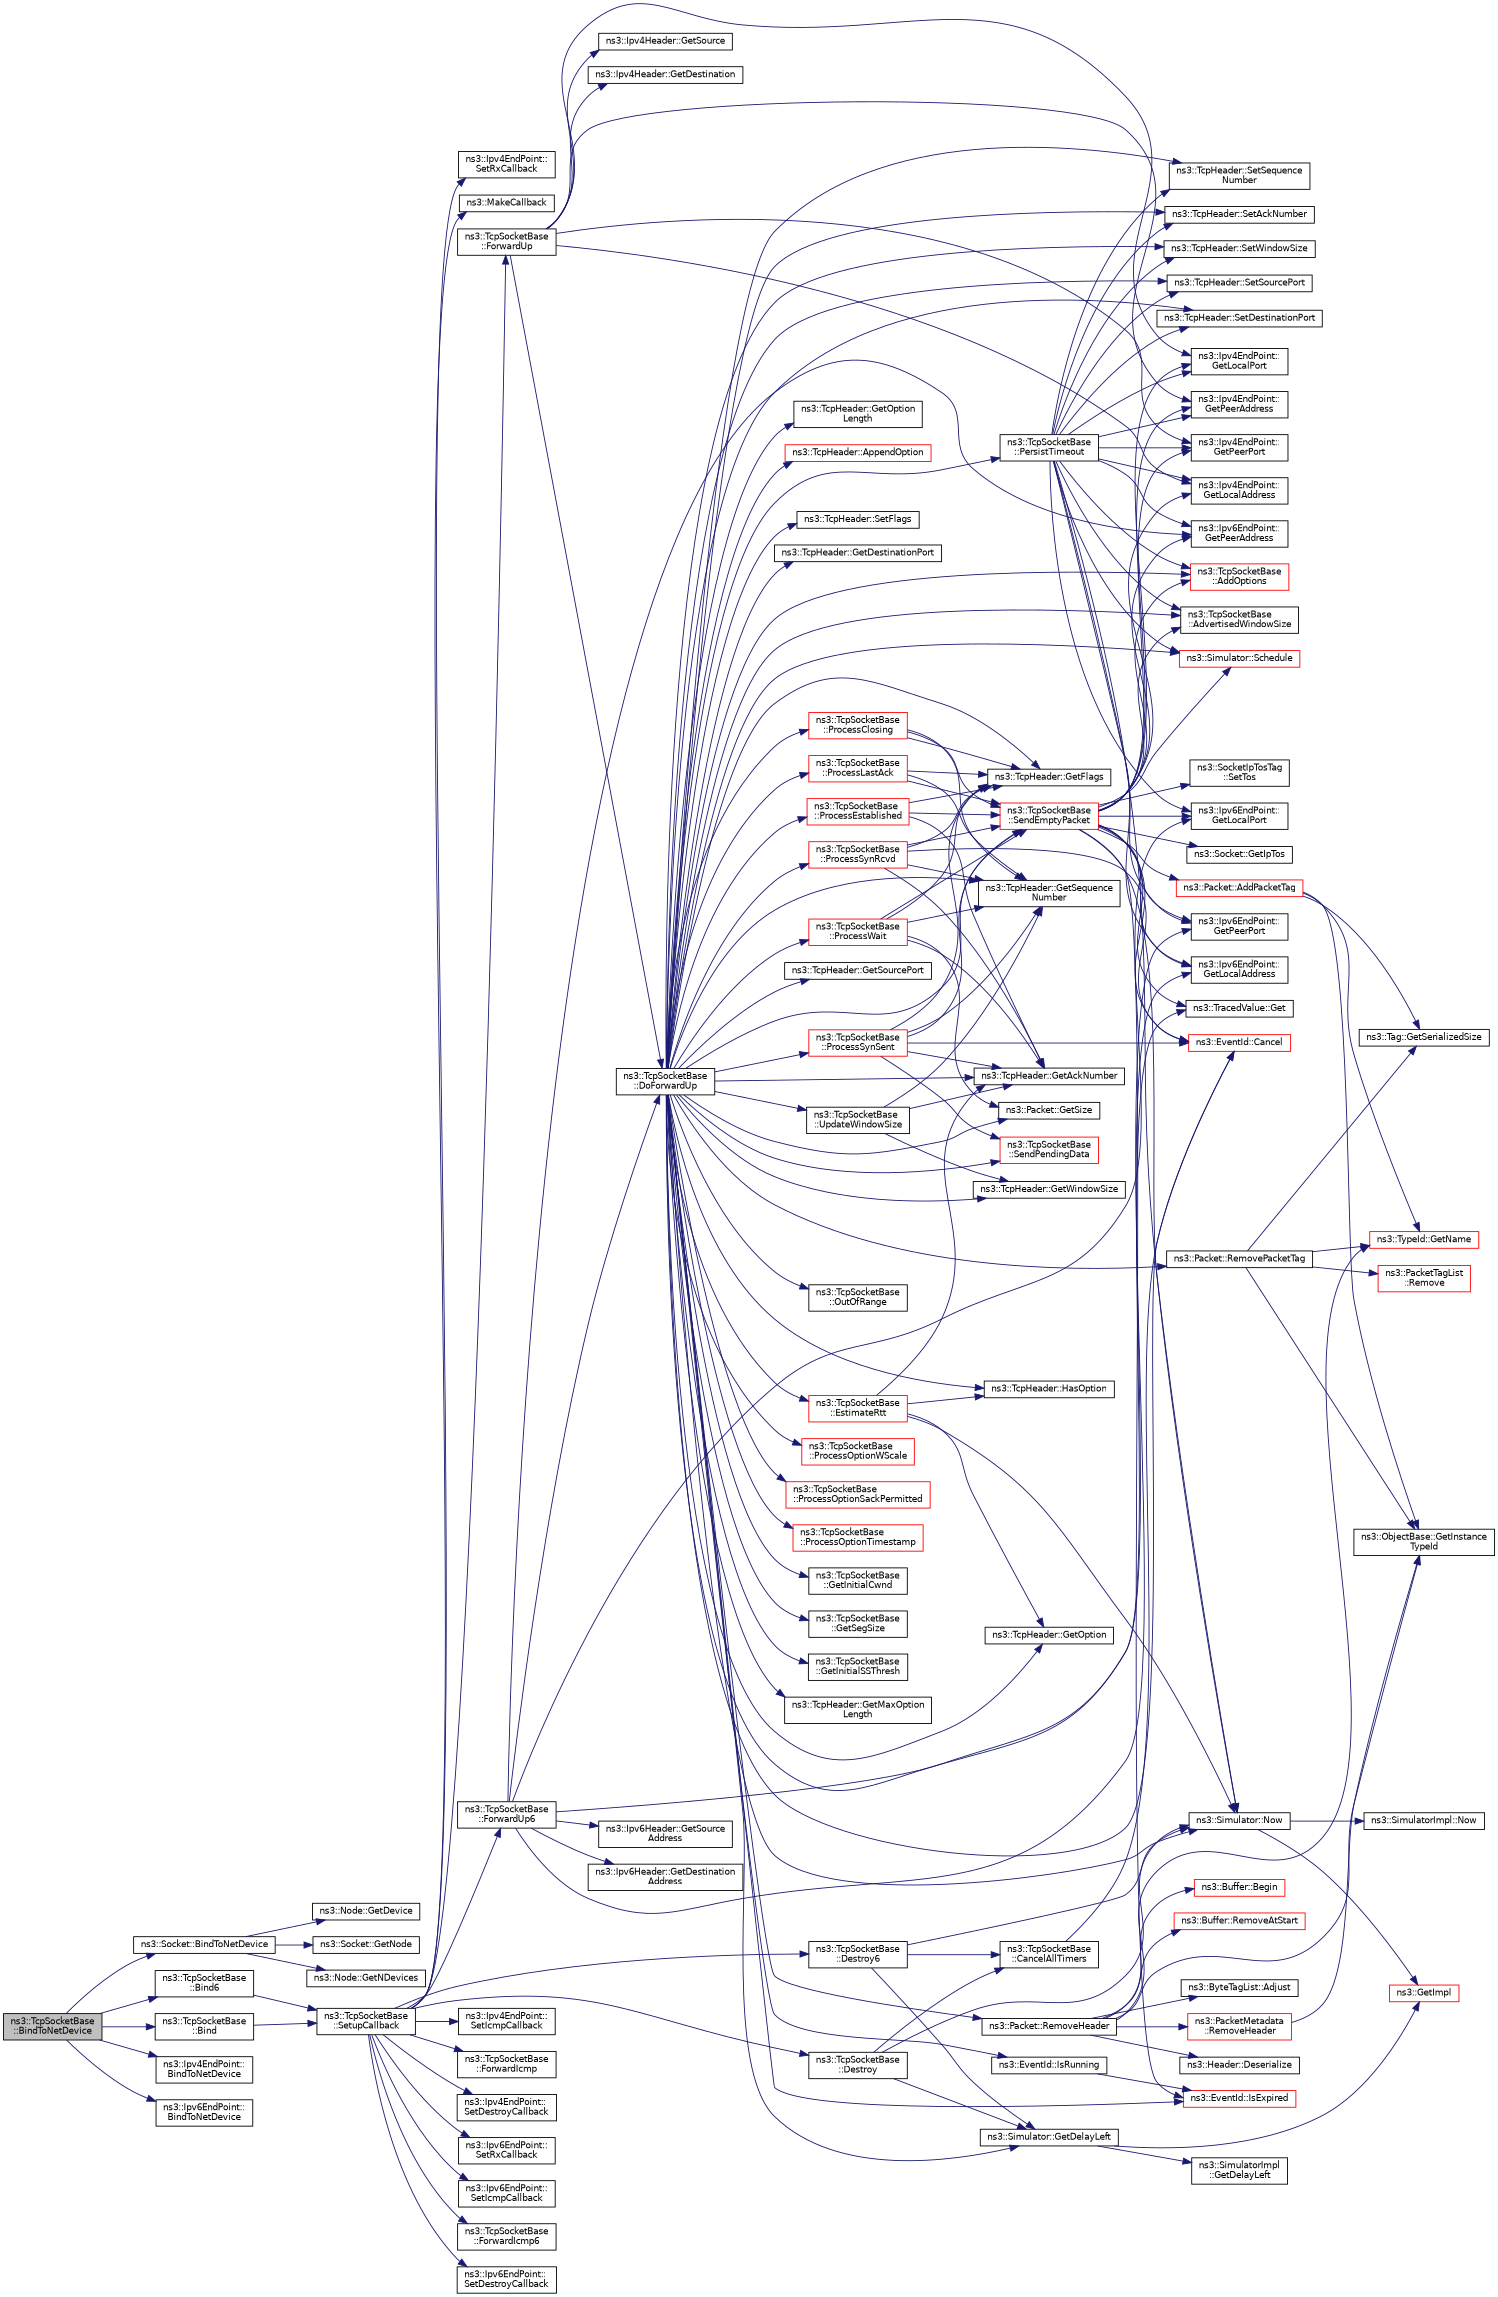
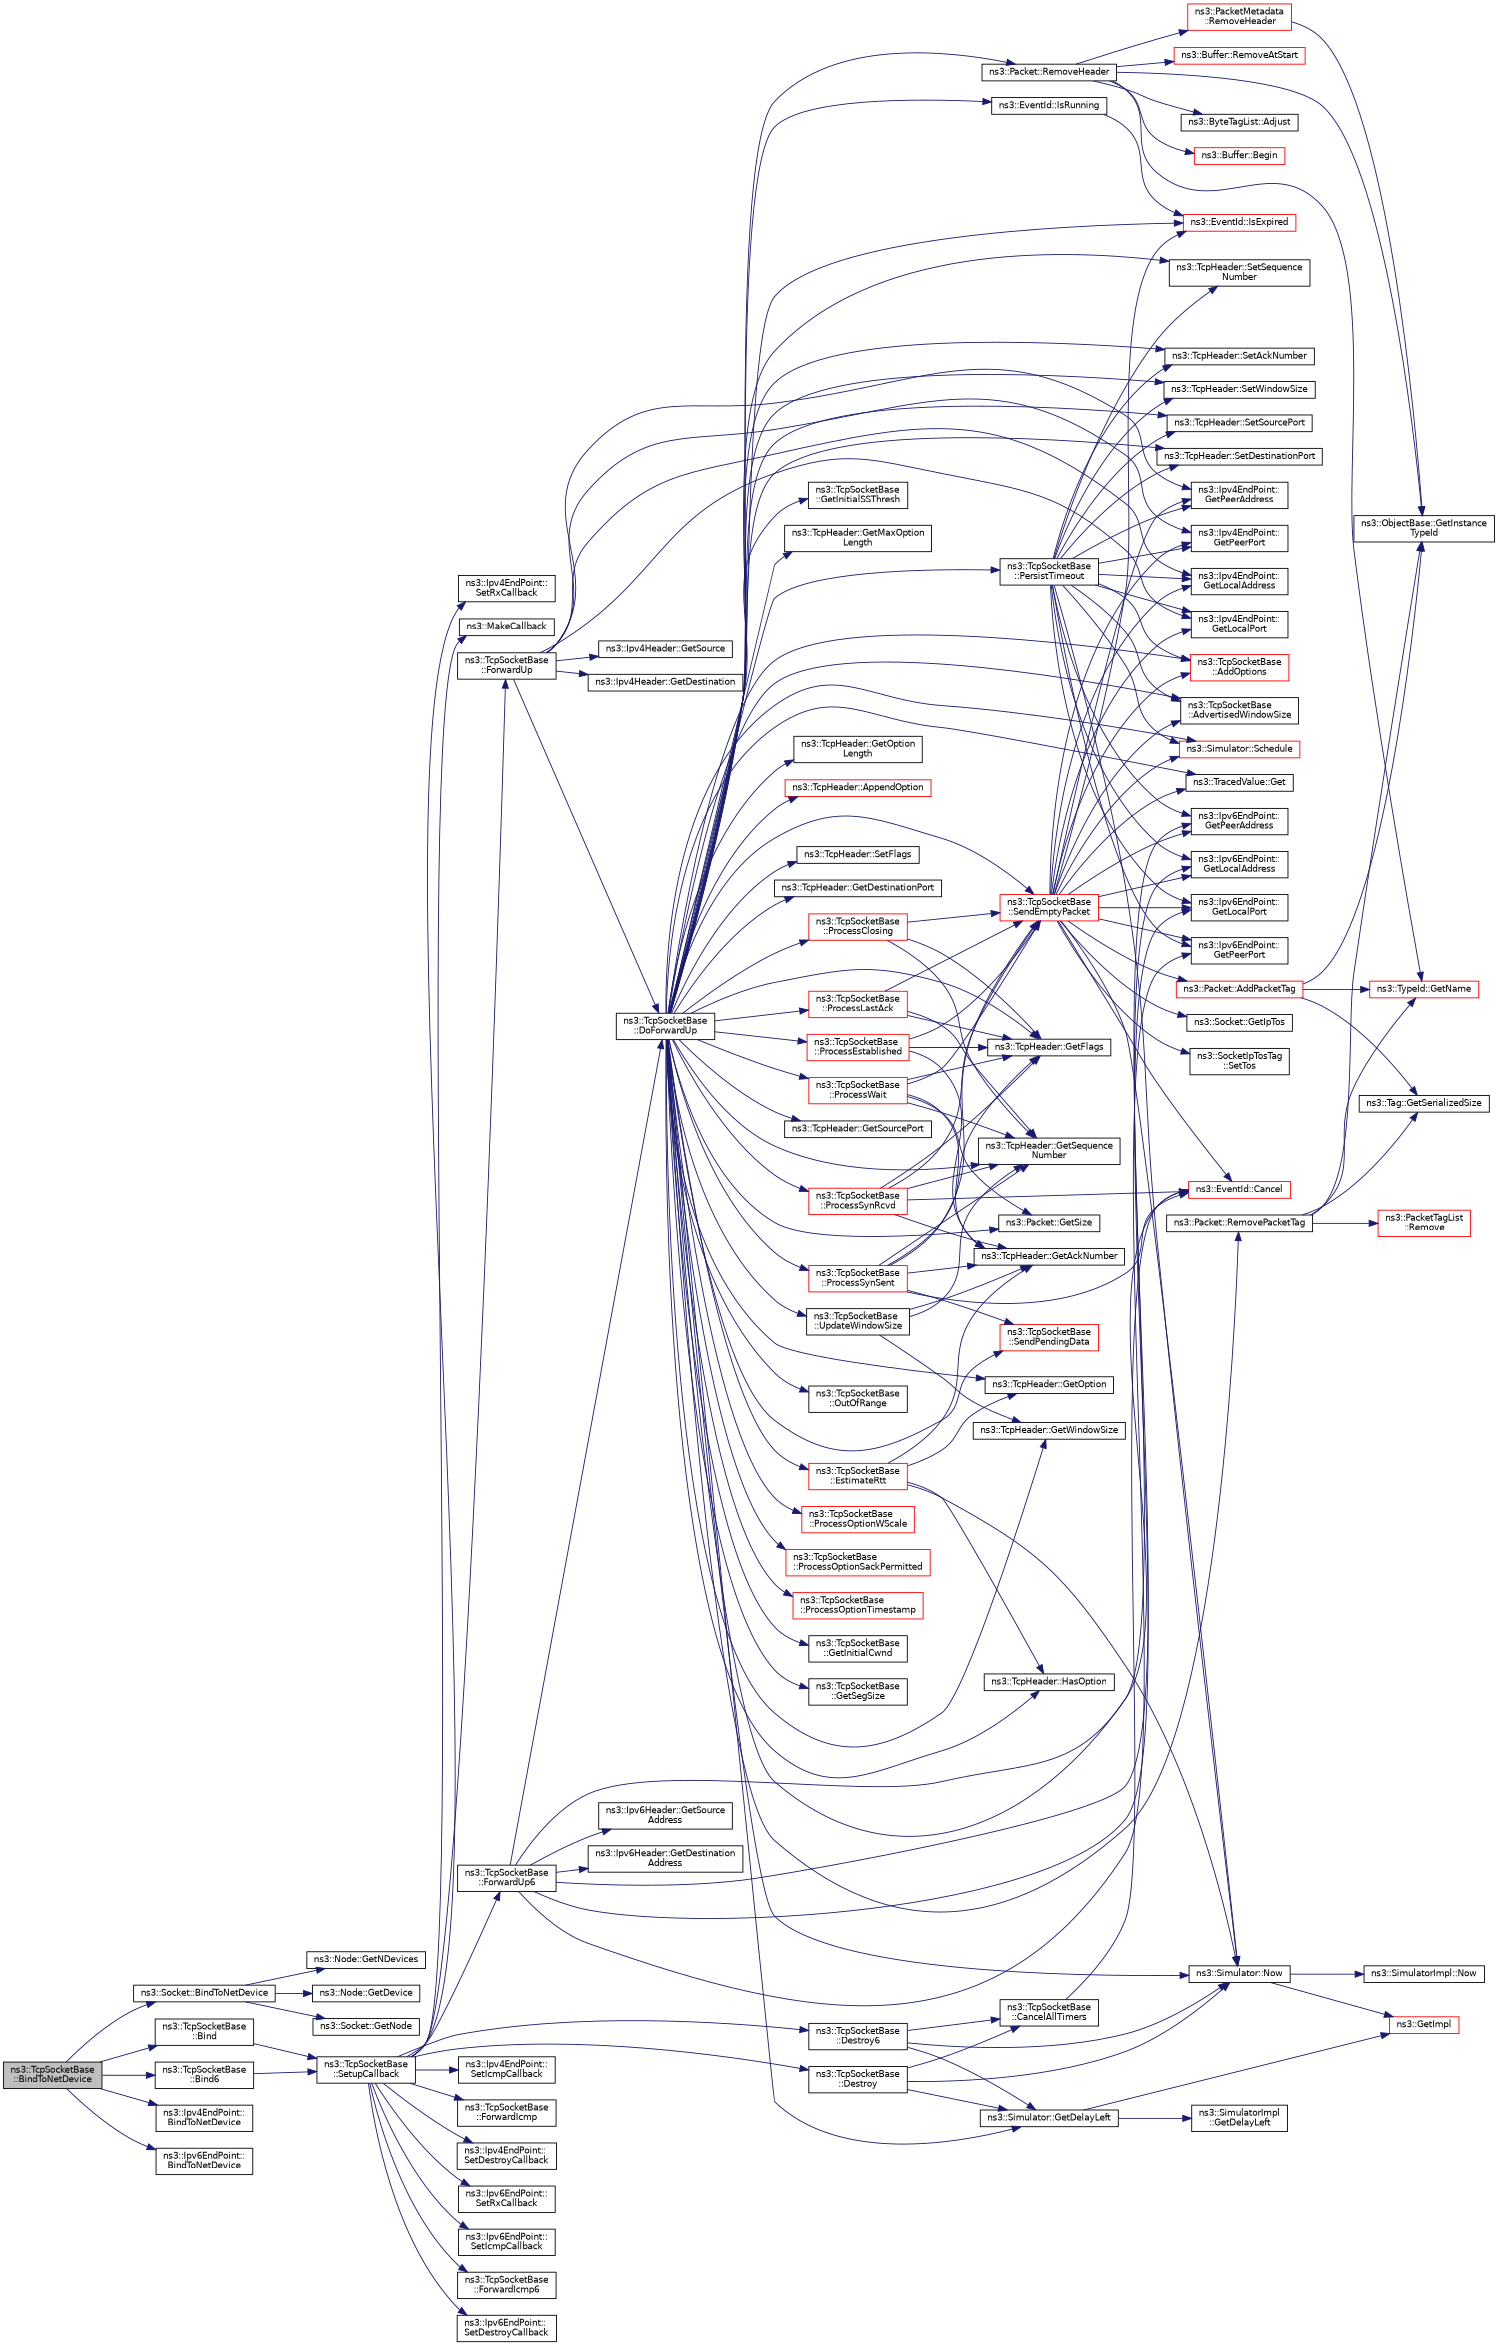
edge "ns3::TcpSocketBase ::DoForwardUp" -> "ns3::TcpHeader::GetAckNumber": removed
node "ns3::Header::Deserialize": removed
